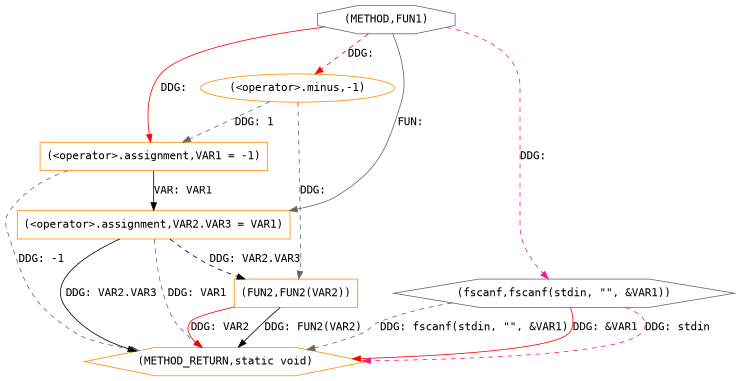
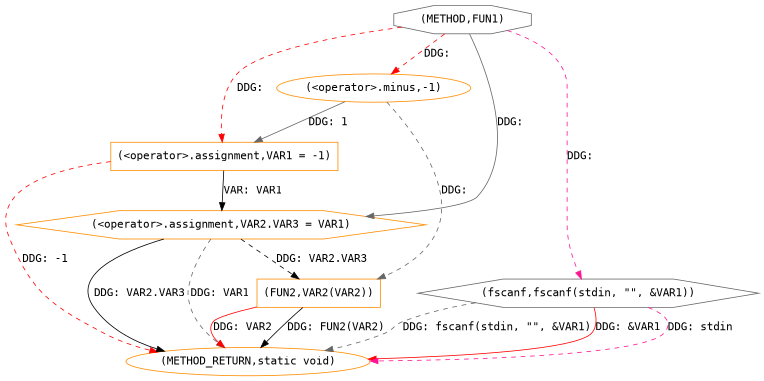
edge "(METHOD,FUN1)" -> "(<operator>.assignment,VAR1 = -1)": style solid -> dashed
edge "(<operator>.minus,-1)" -> "(<operator>.assignment,VAR1 = -1)": style dashed -> solid
edge "(METHOD,FUN1)" -> "(<operator>.assignment,VAR2.VAR3 = VAR1)": label "FUN: " -> "DDG: "
node "(<operator>.assignment,VAR2.VAR3 = VAR1)": shape box -> hexagon
edge "(<operator>.assignment,VAR1 = -1)" -> "(METHOD_RETURN,static void)": color gray40 -> red
node "(FUN2,FUN2(VAR2))": label "(FUN2,FUN2(VAR2))" -> "(FUN2,VAR2(VAR2))"
node "(METHOD_RETURN,static void)": shape hexagon -> ellipse
